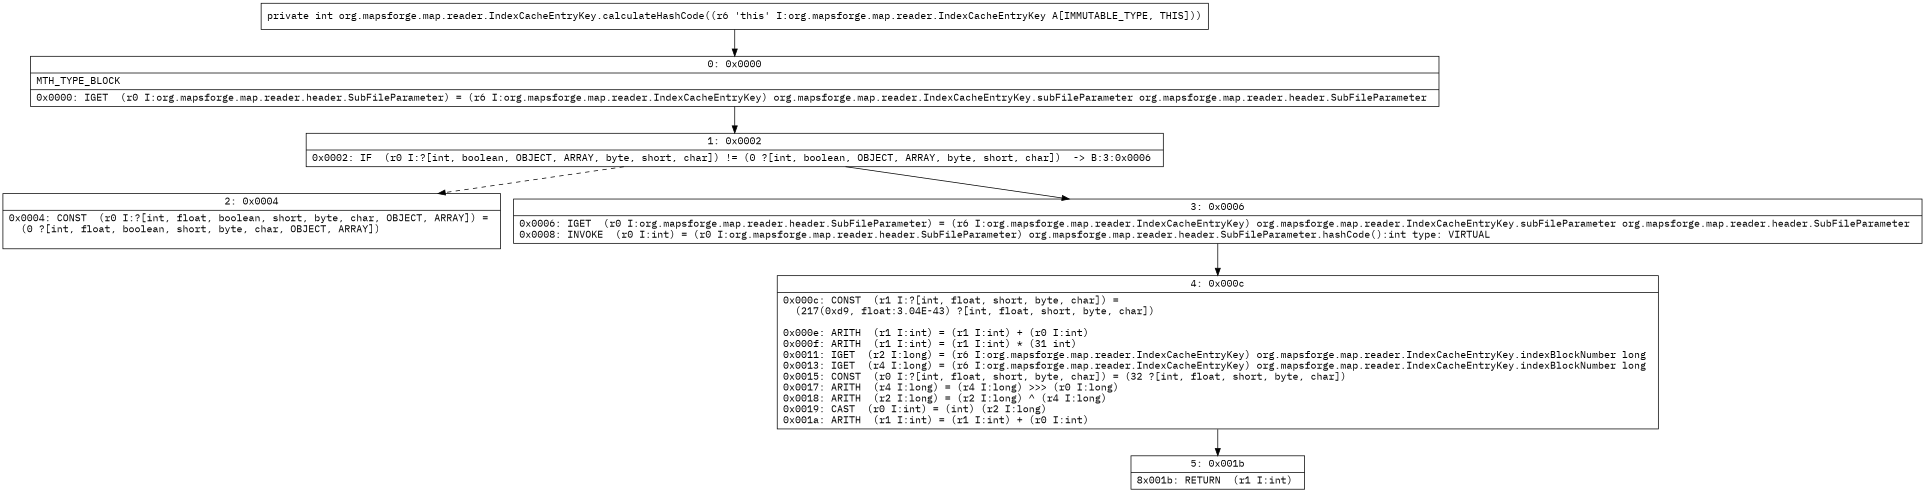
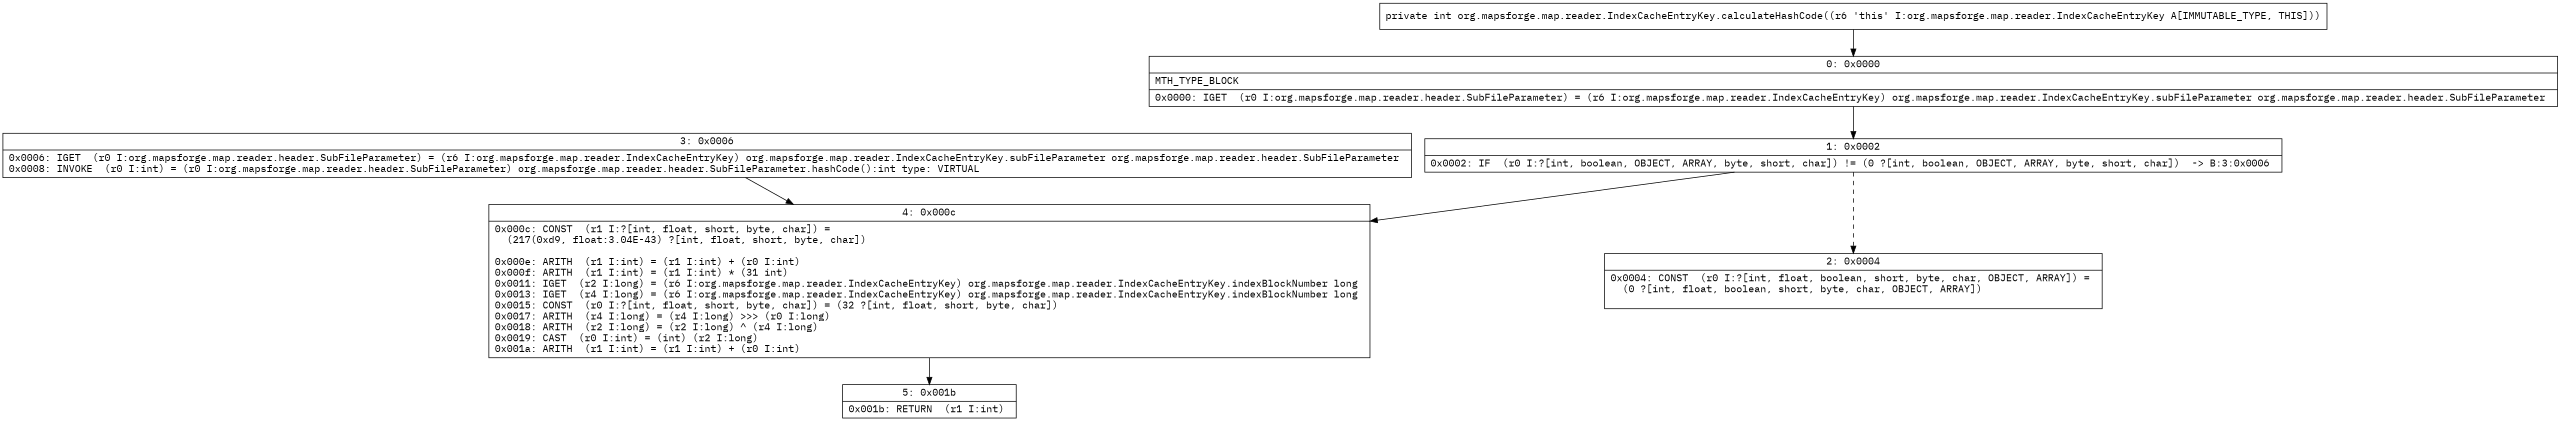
edge "1: 0x0002" -> "3: 0x0006": now "1: 0x0002" -> "4: 0x000c"
node "5: 0x001b": text "8x001b: RETURN  (r1 I:int)" -> "0x001b: RETURN  (r1 I:int)"
